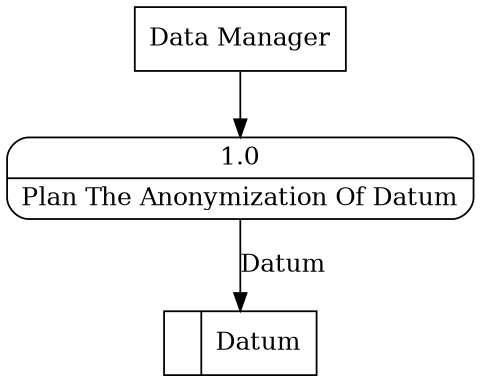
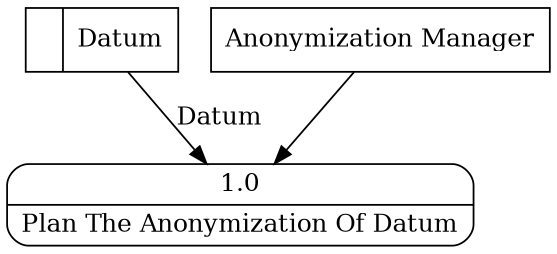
node "Data Manager": label "Data Manager" -> "Anonymization Manager"
edge "1.0" -> "Datum": reversed
